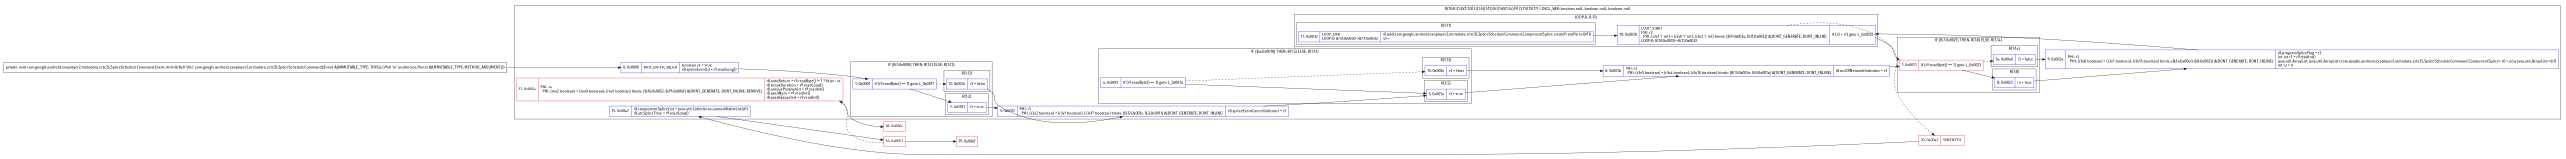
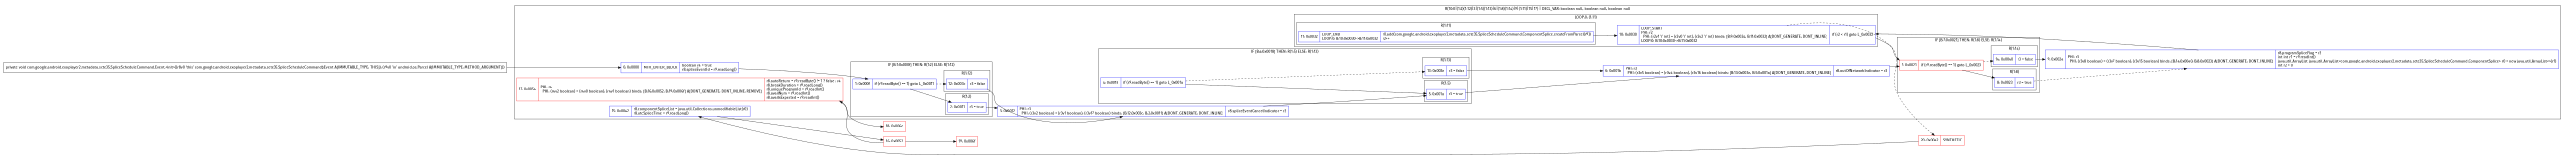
edge "8: 0x0023" -> "9: 0x0024": style solid -> dashed
edge "16: 0x0052" -> "17: 0x0054": style dashed -> solid
